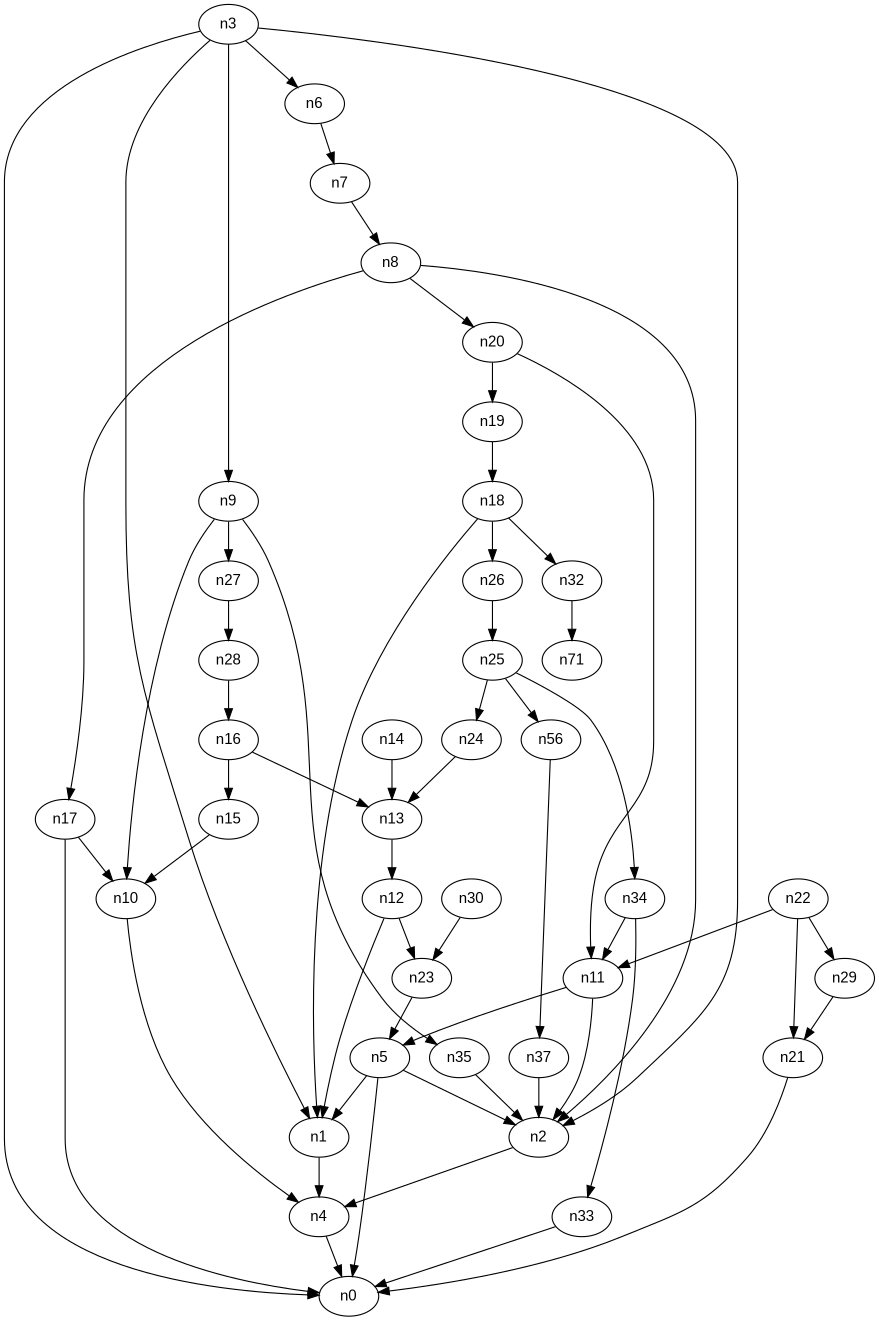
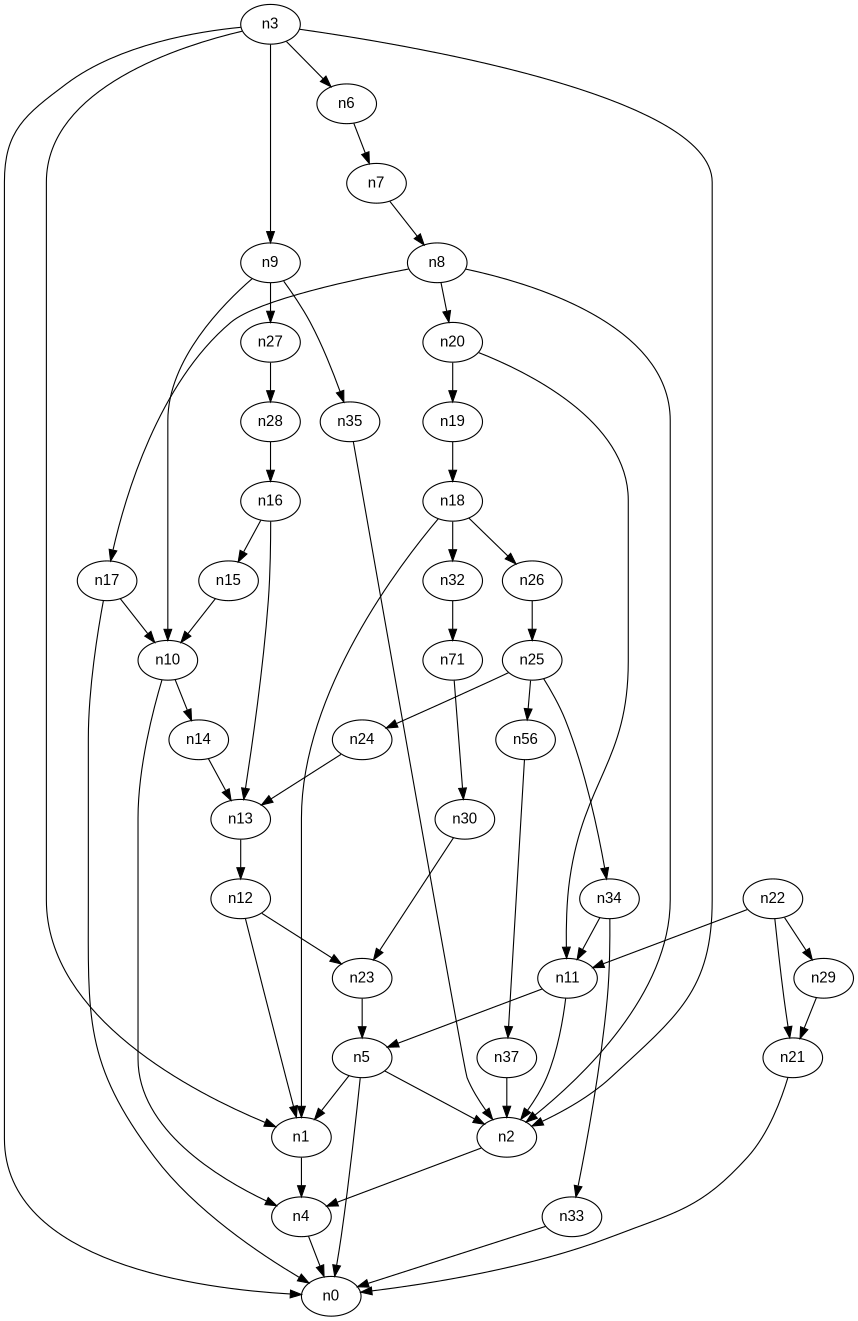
edge "n10" -> "n14": added
edge "n71" -> "n30": added
